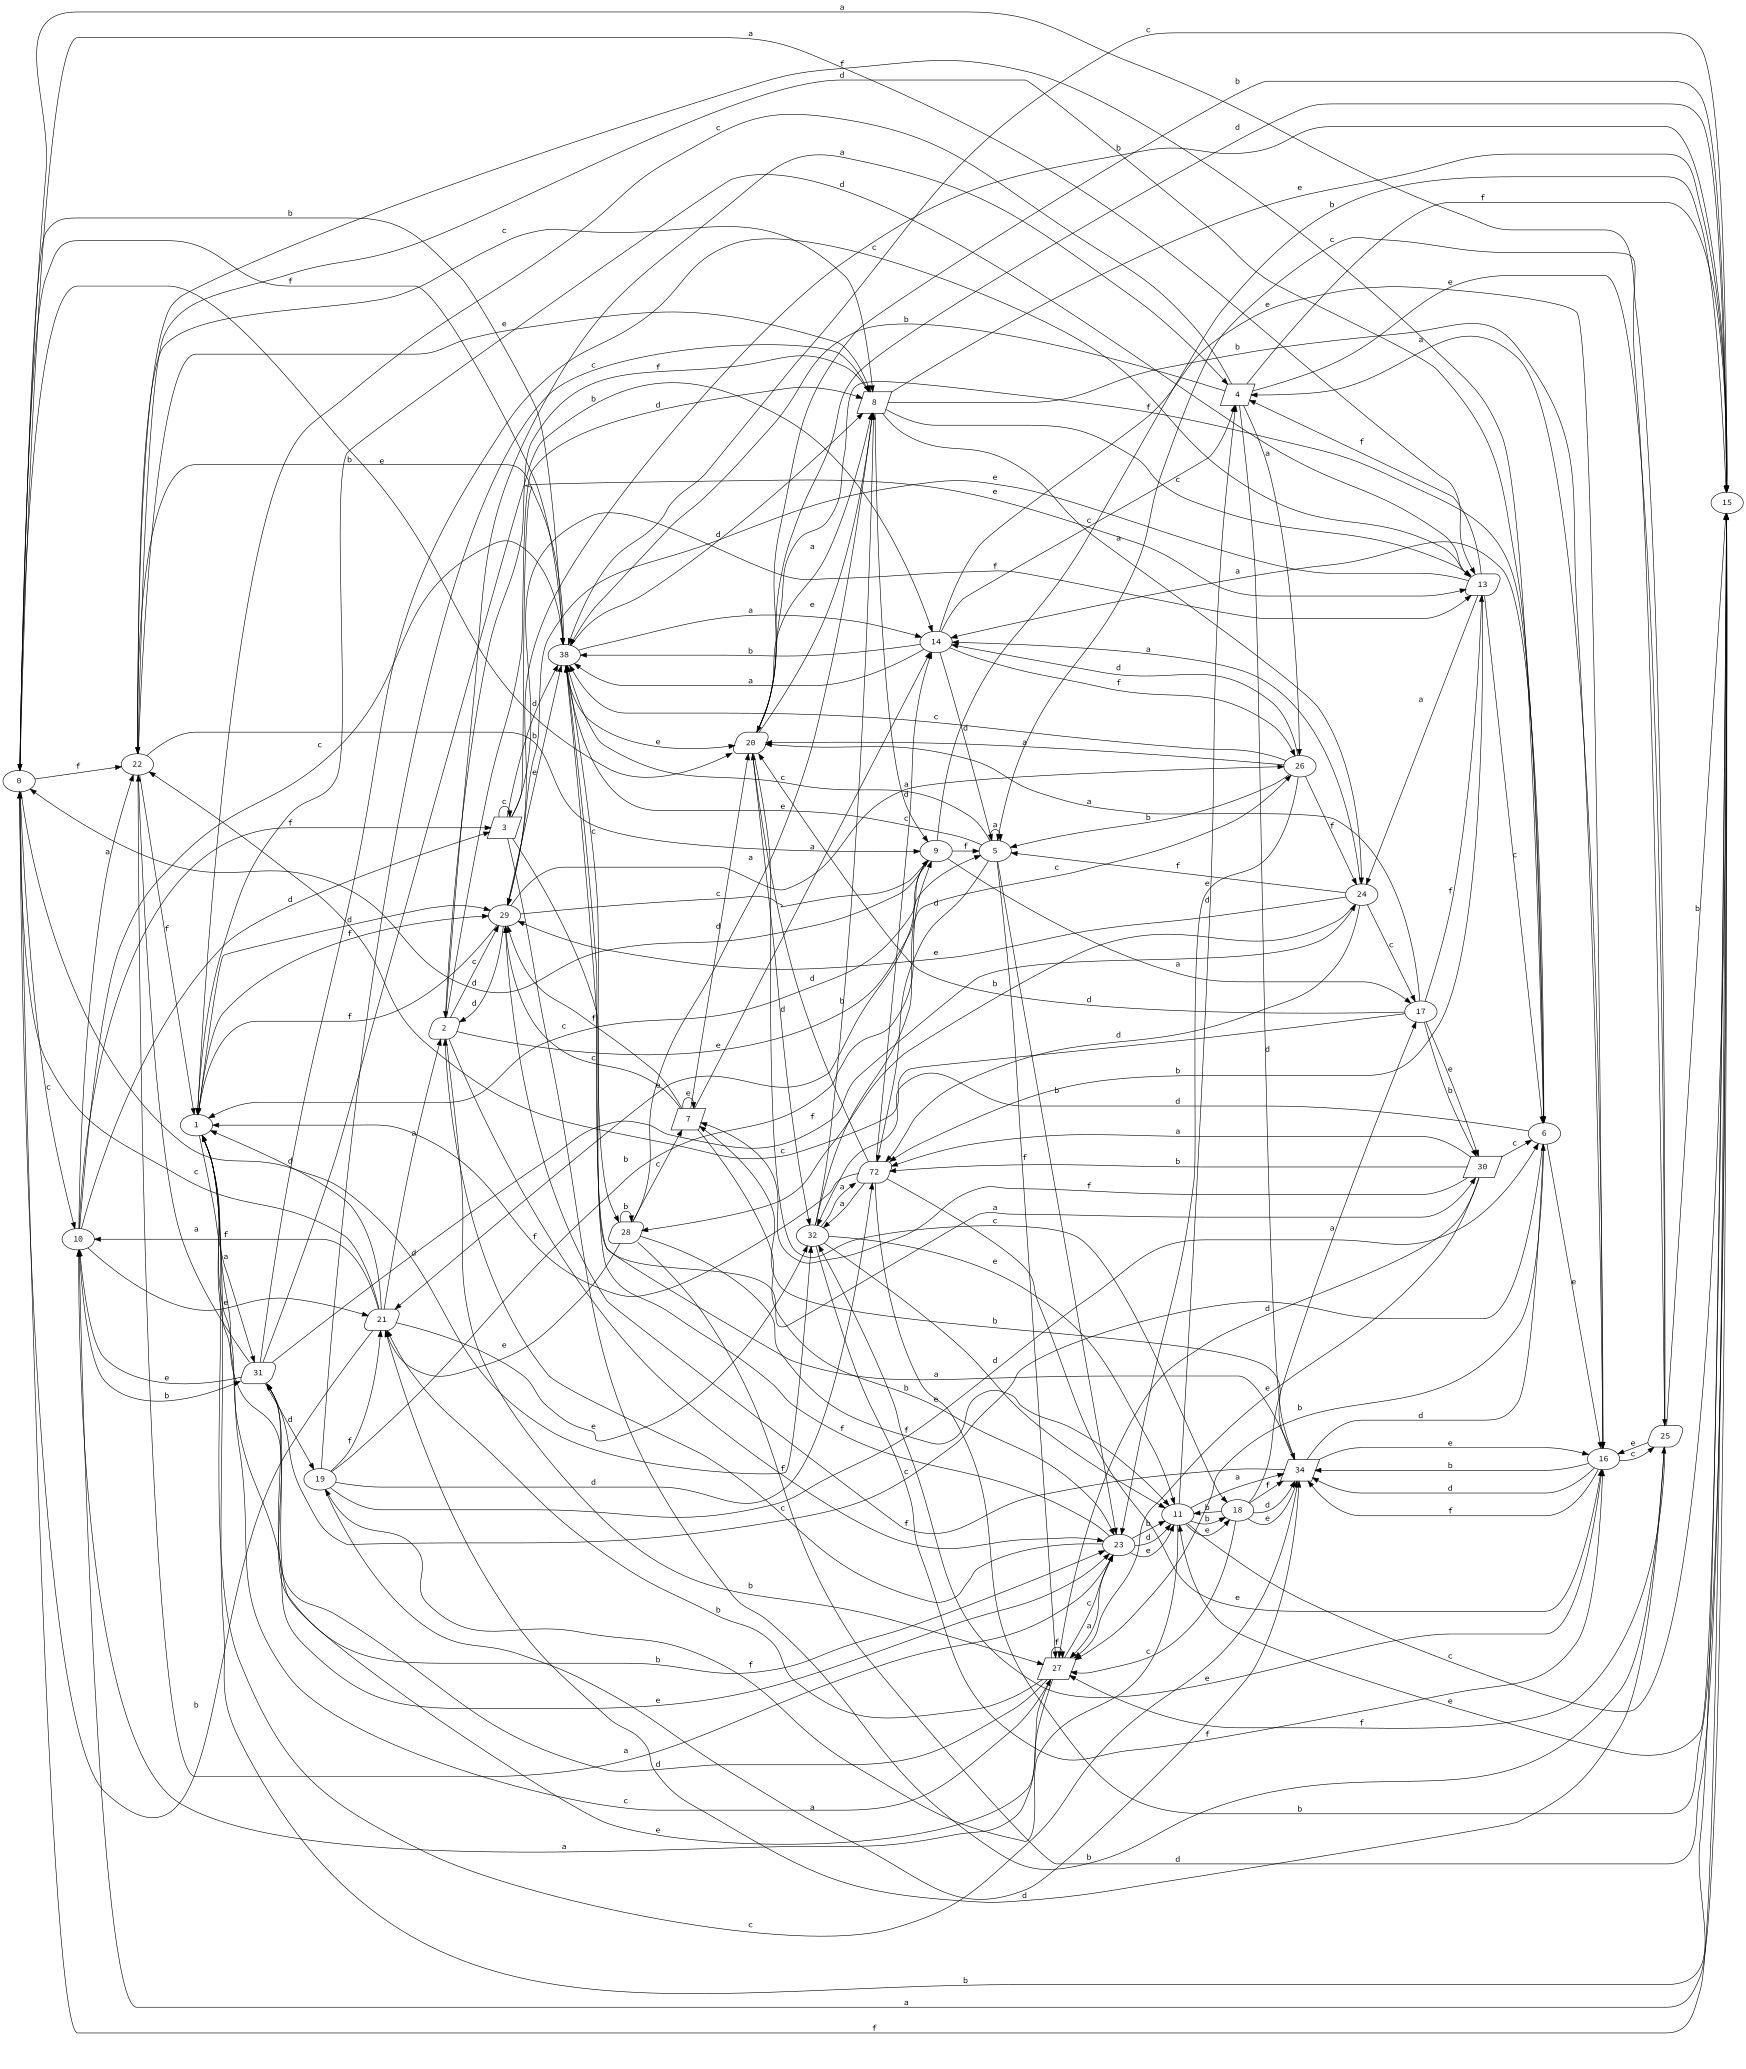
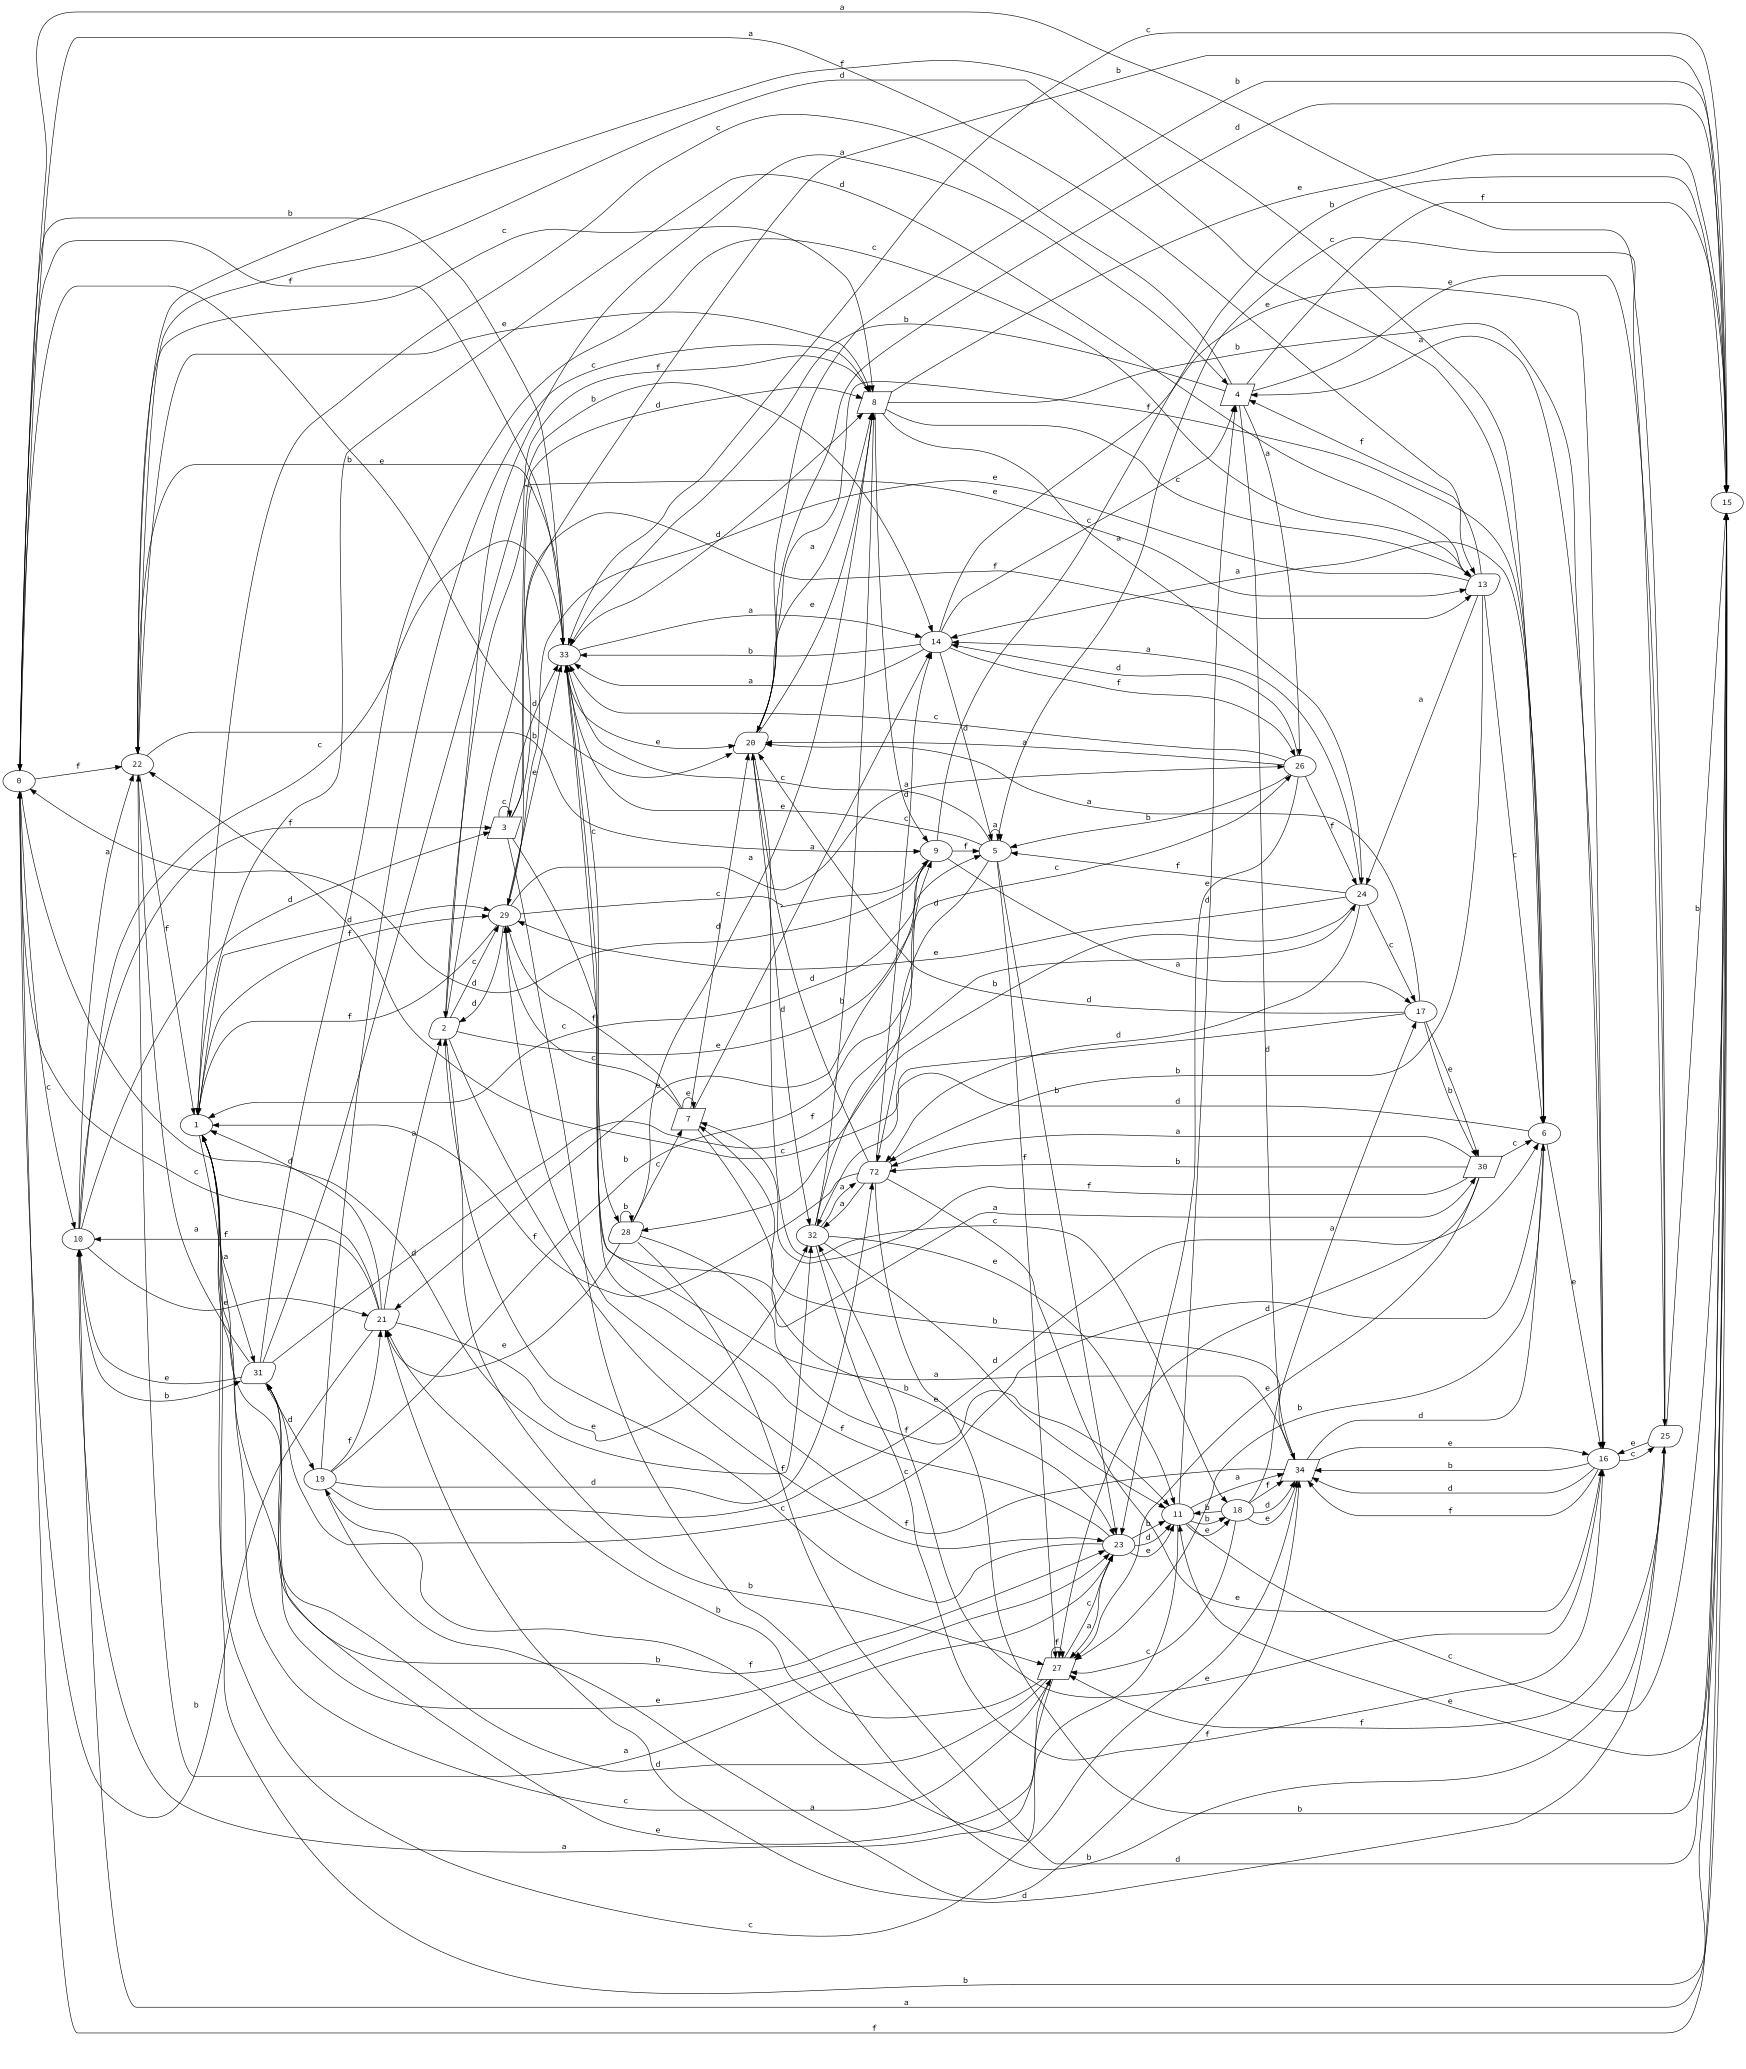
edge "15" -> "29": reversed
node "38": label "38" -> "33"
edge "17" -> "13": removed, label "f"
